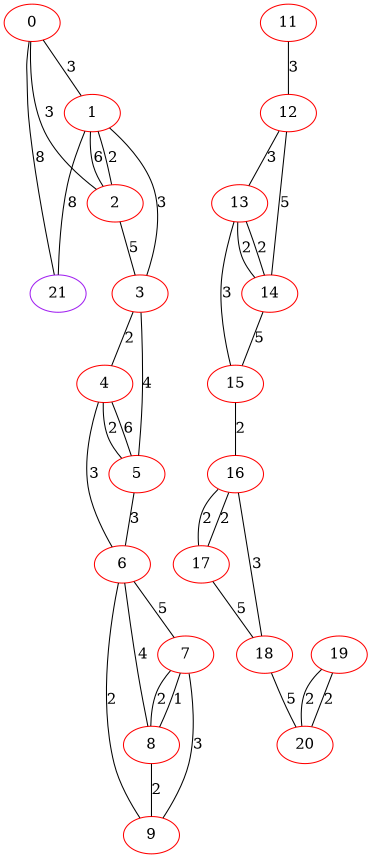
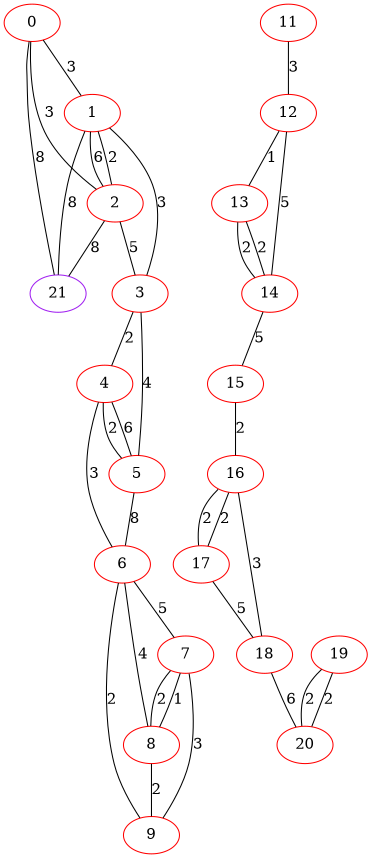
edge "12" -- "13": label "3" -> "1"
edge "2" -- "21": added, label "8"
edge "13" -- "15": removed, label "3"
edge "5" -- "6": label "3" -> "8"
edge "18" -- "20": label "5" -> "6"
